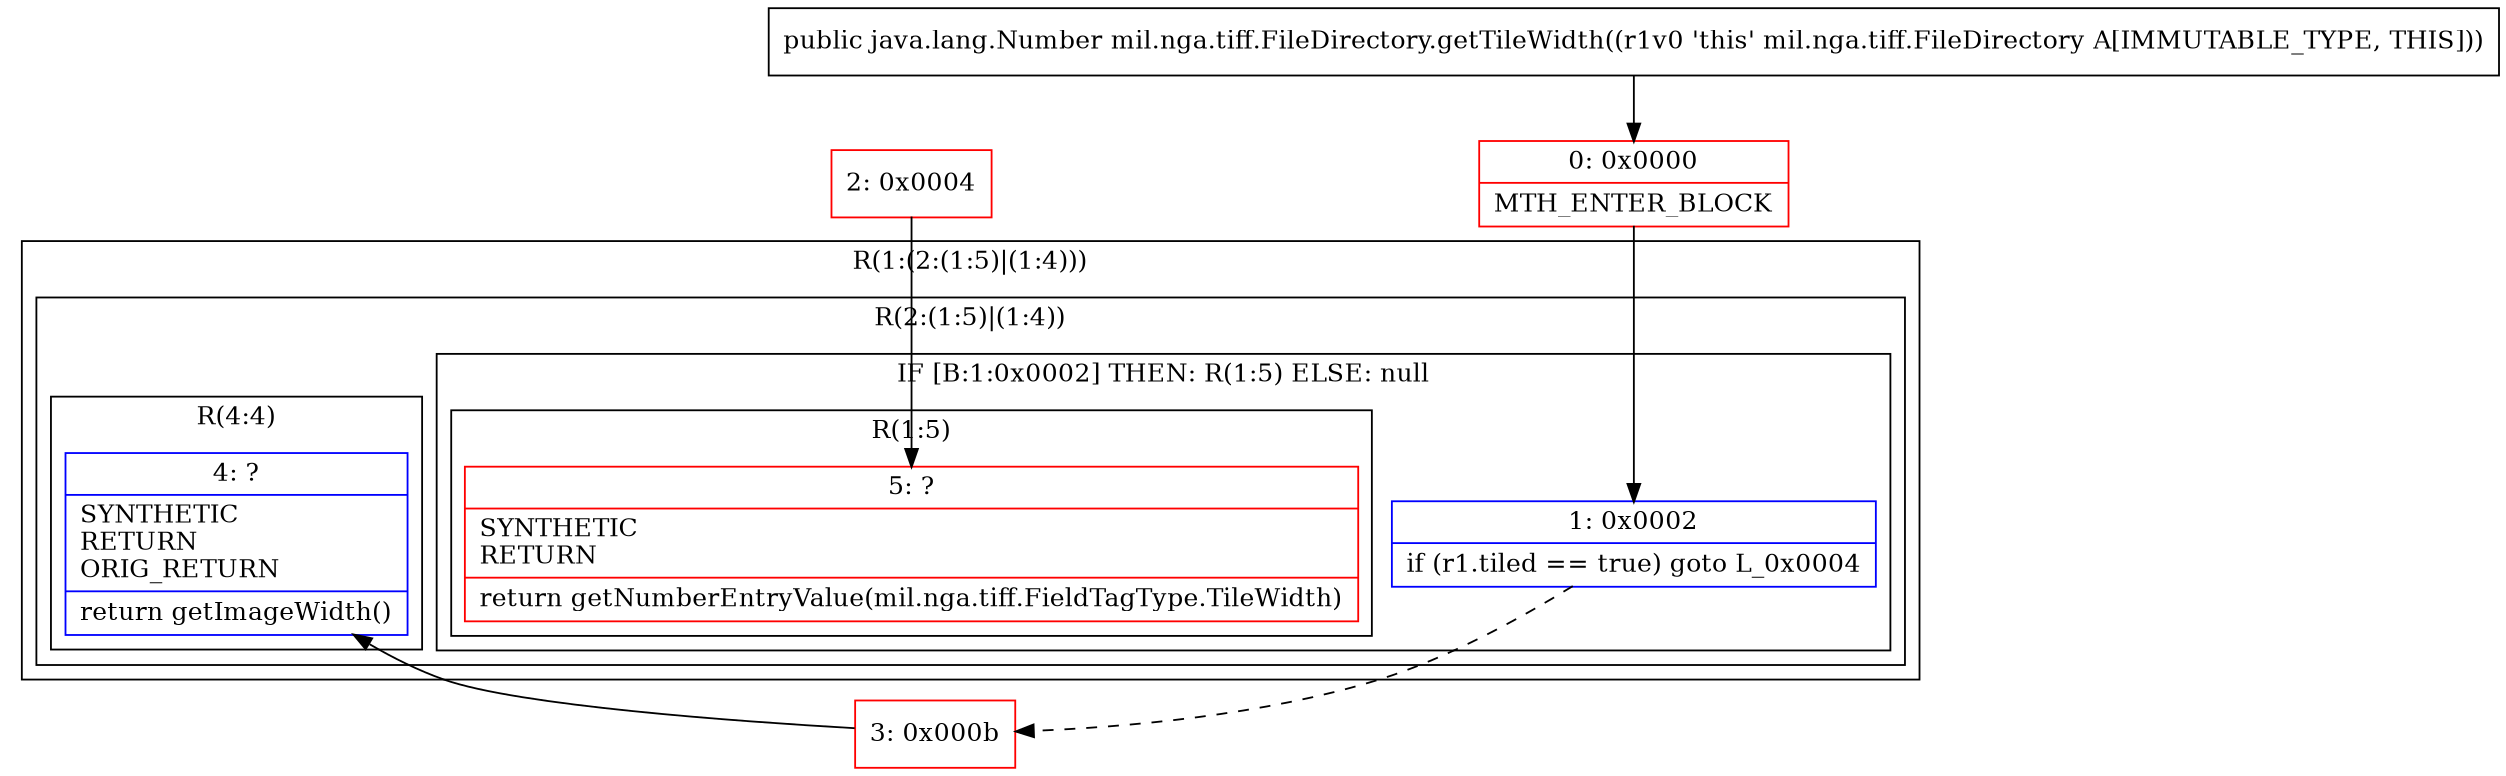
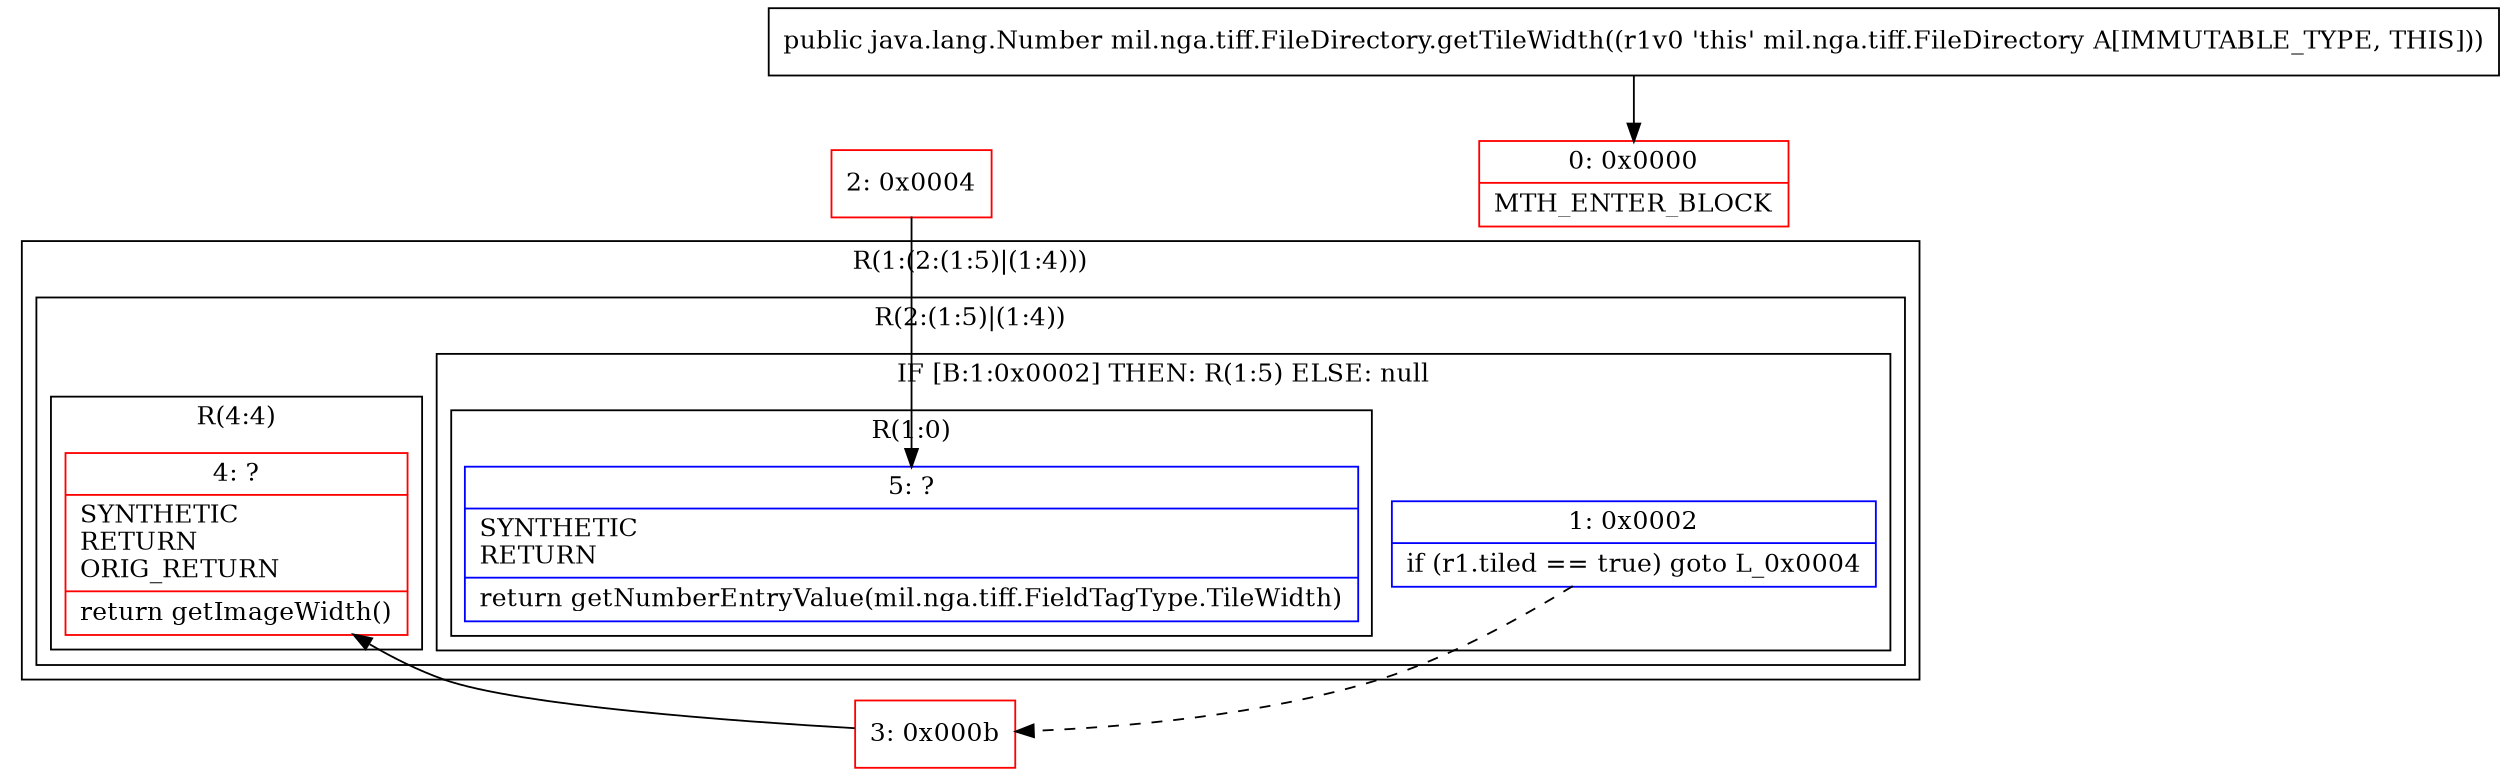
edge "0: 0x0000" -> "1: 0x0002": removed
cluster "R(1:5)": label "R(1:5)" -> "R(1:0)"
node "4: ?": color blue -> red
node "5: ?": color red -> blue
